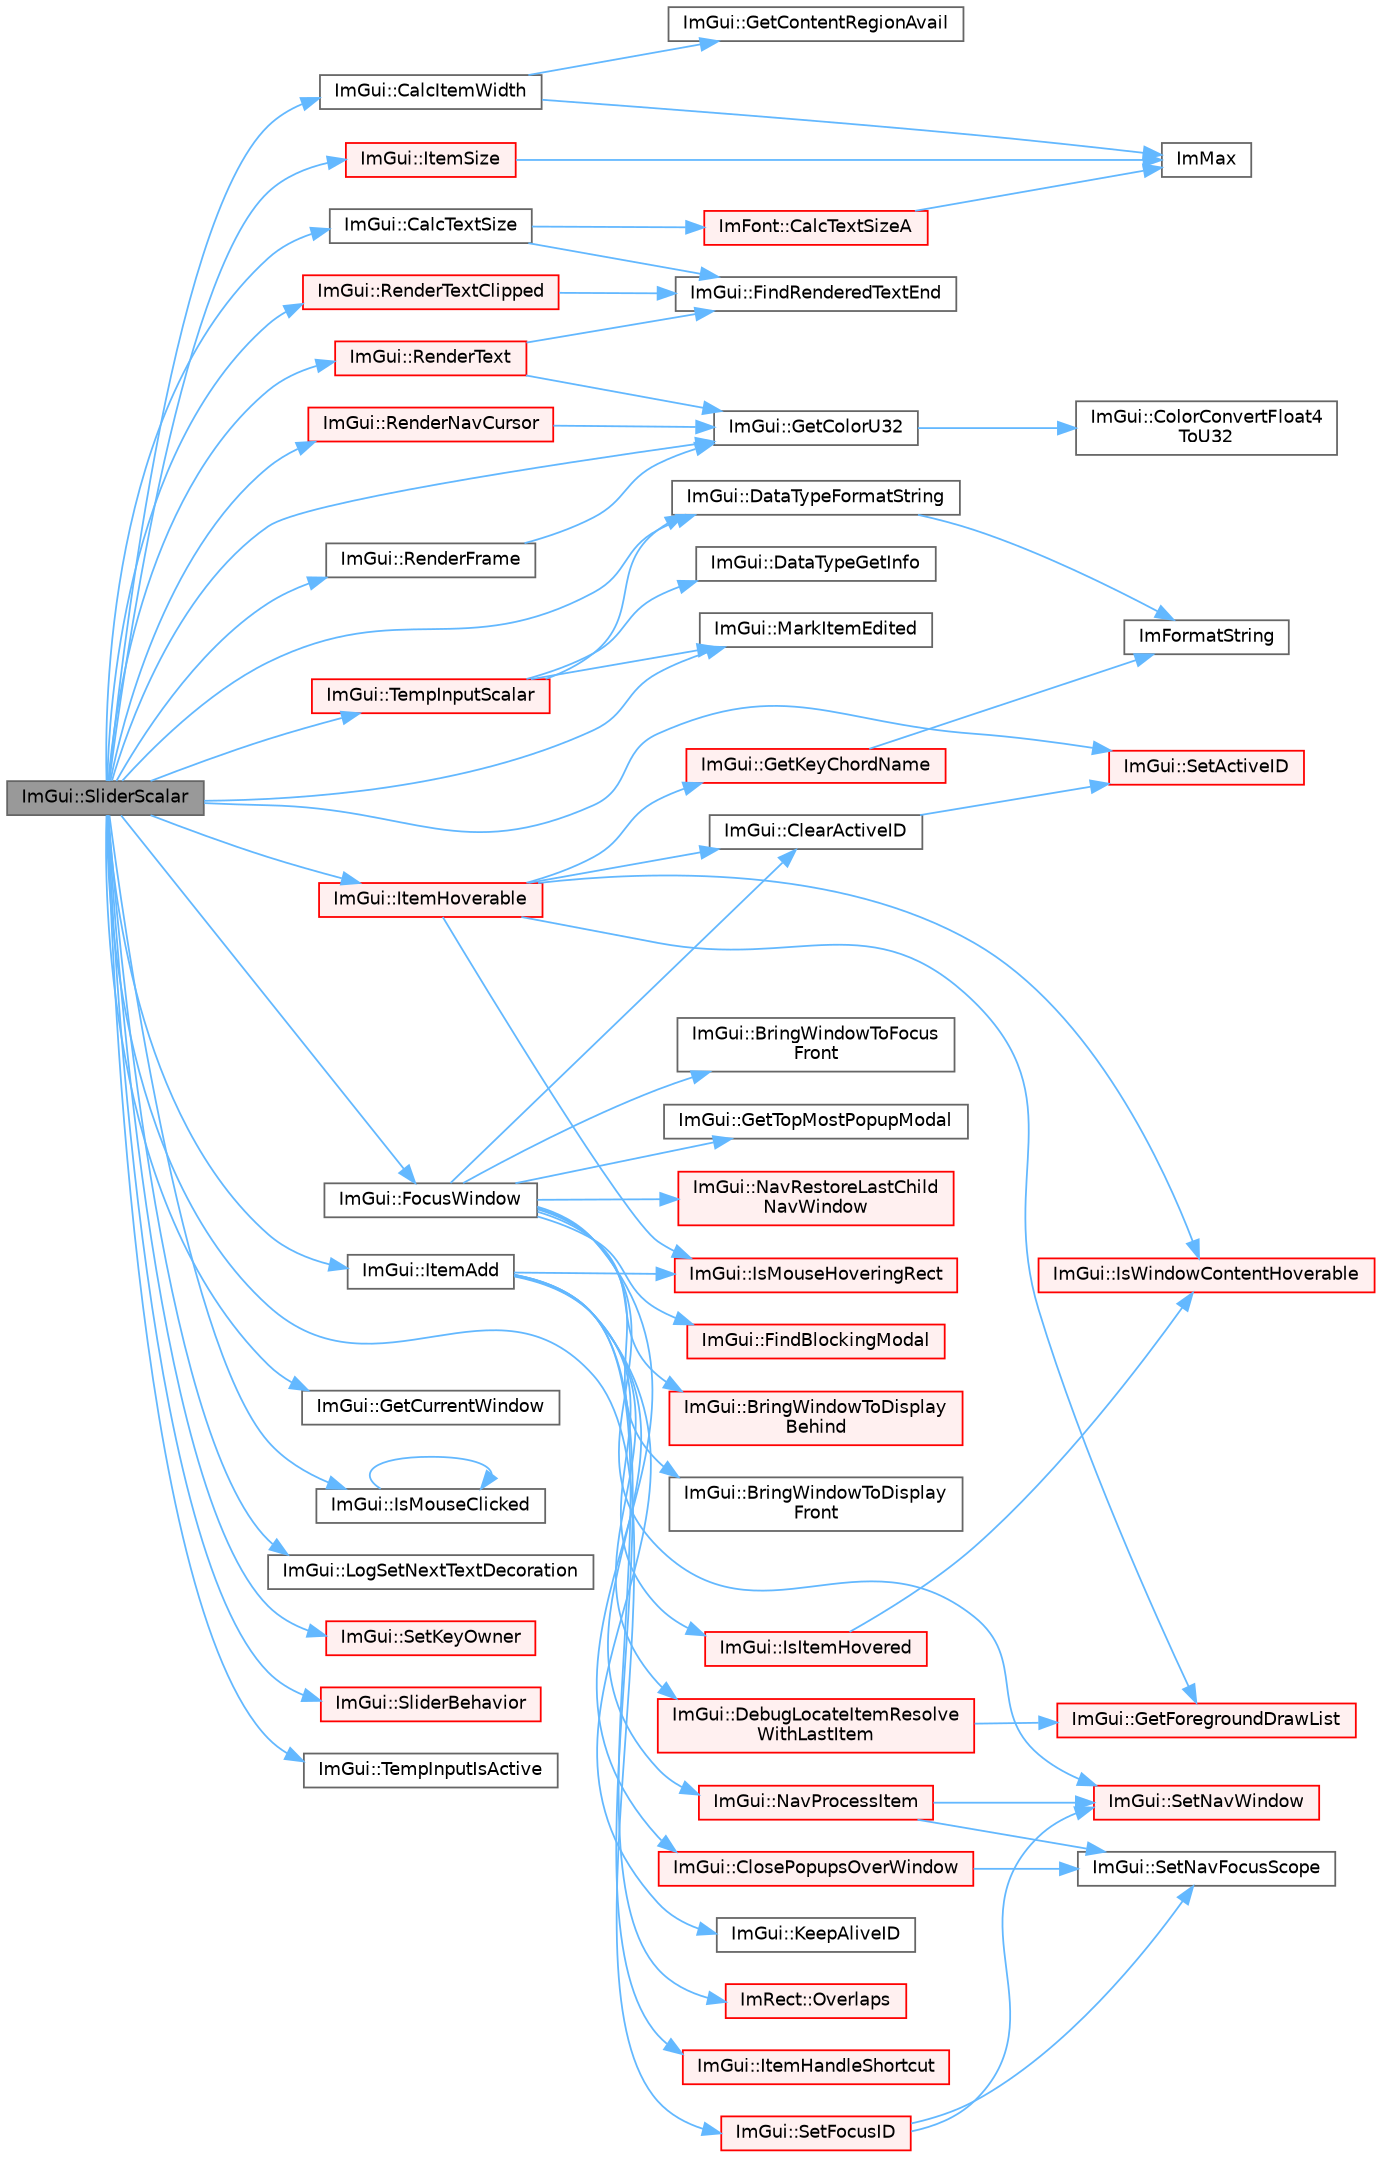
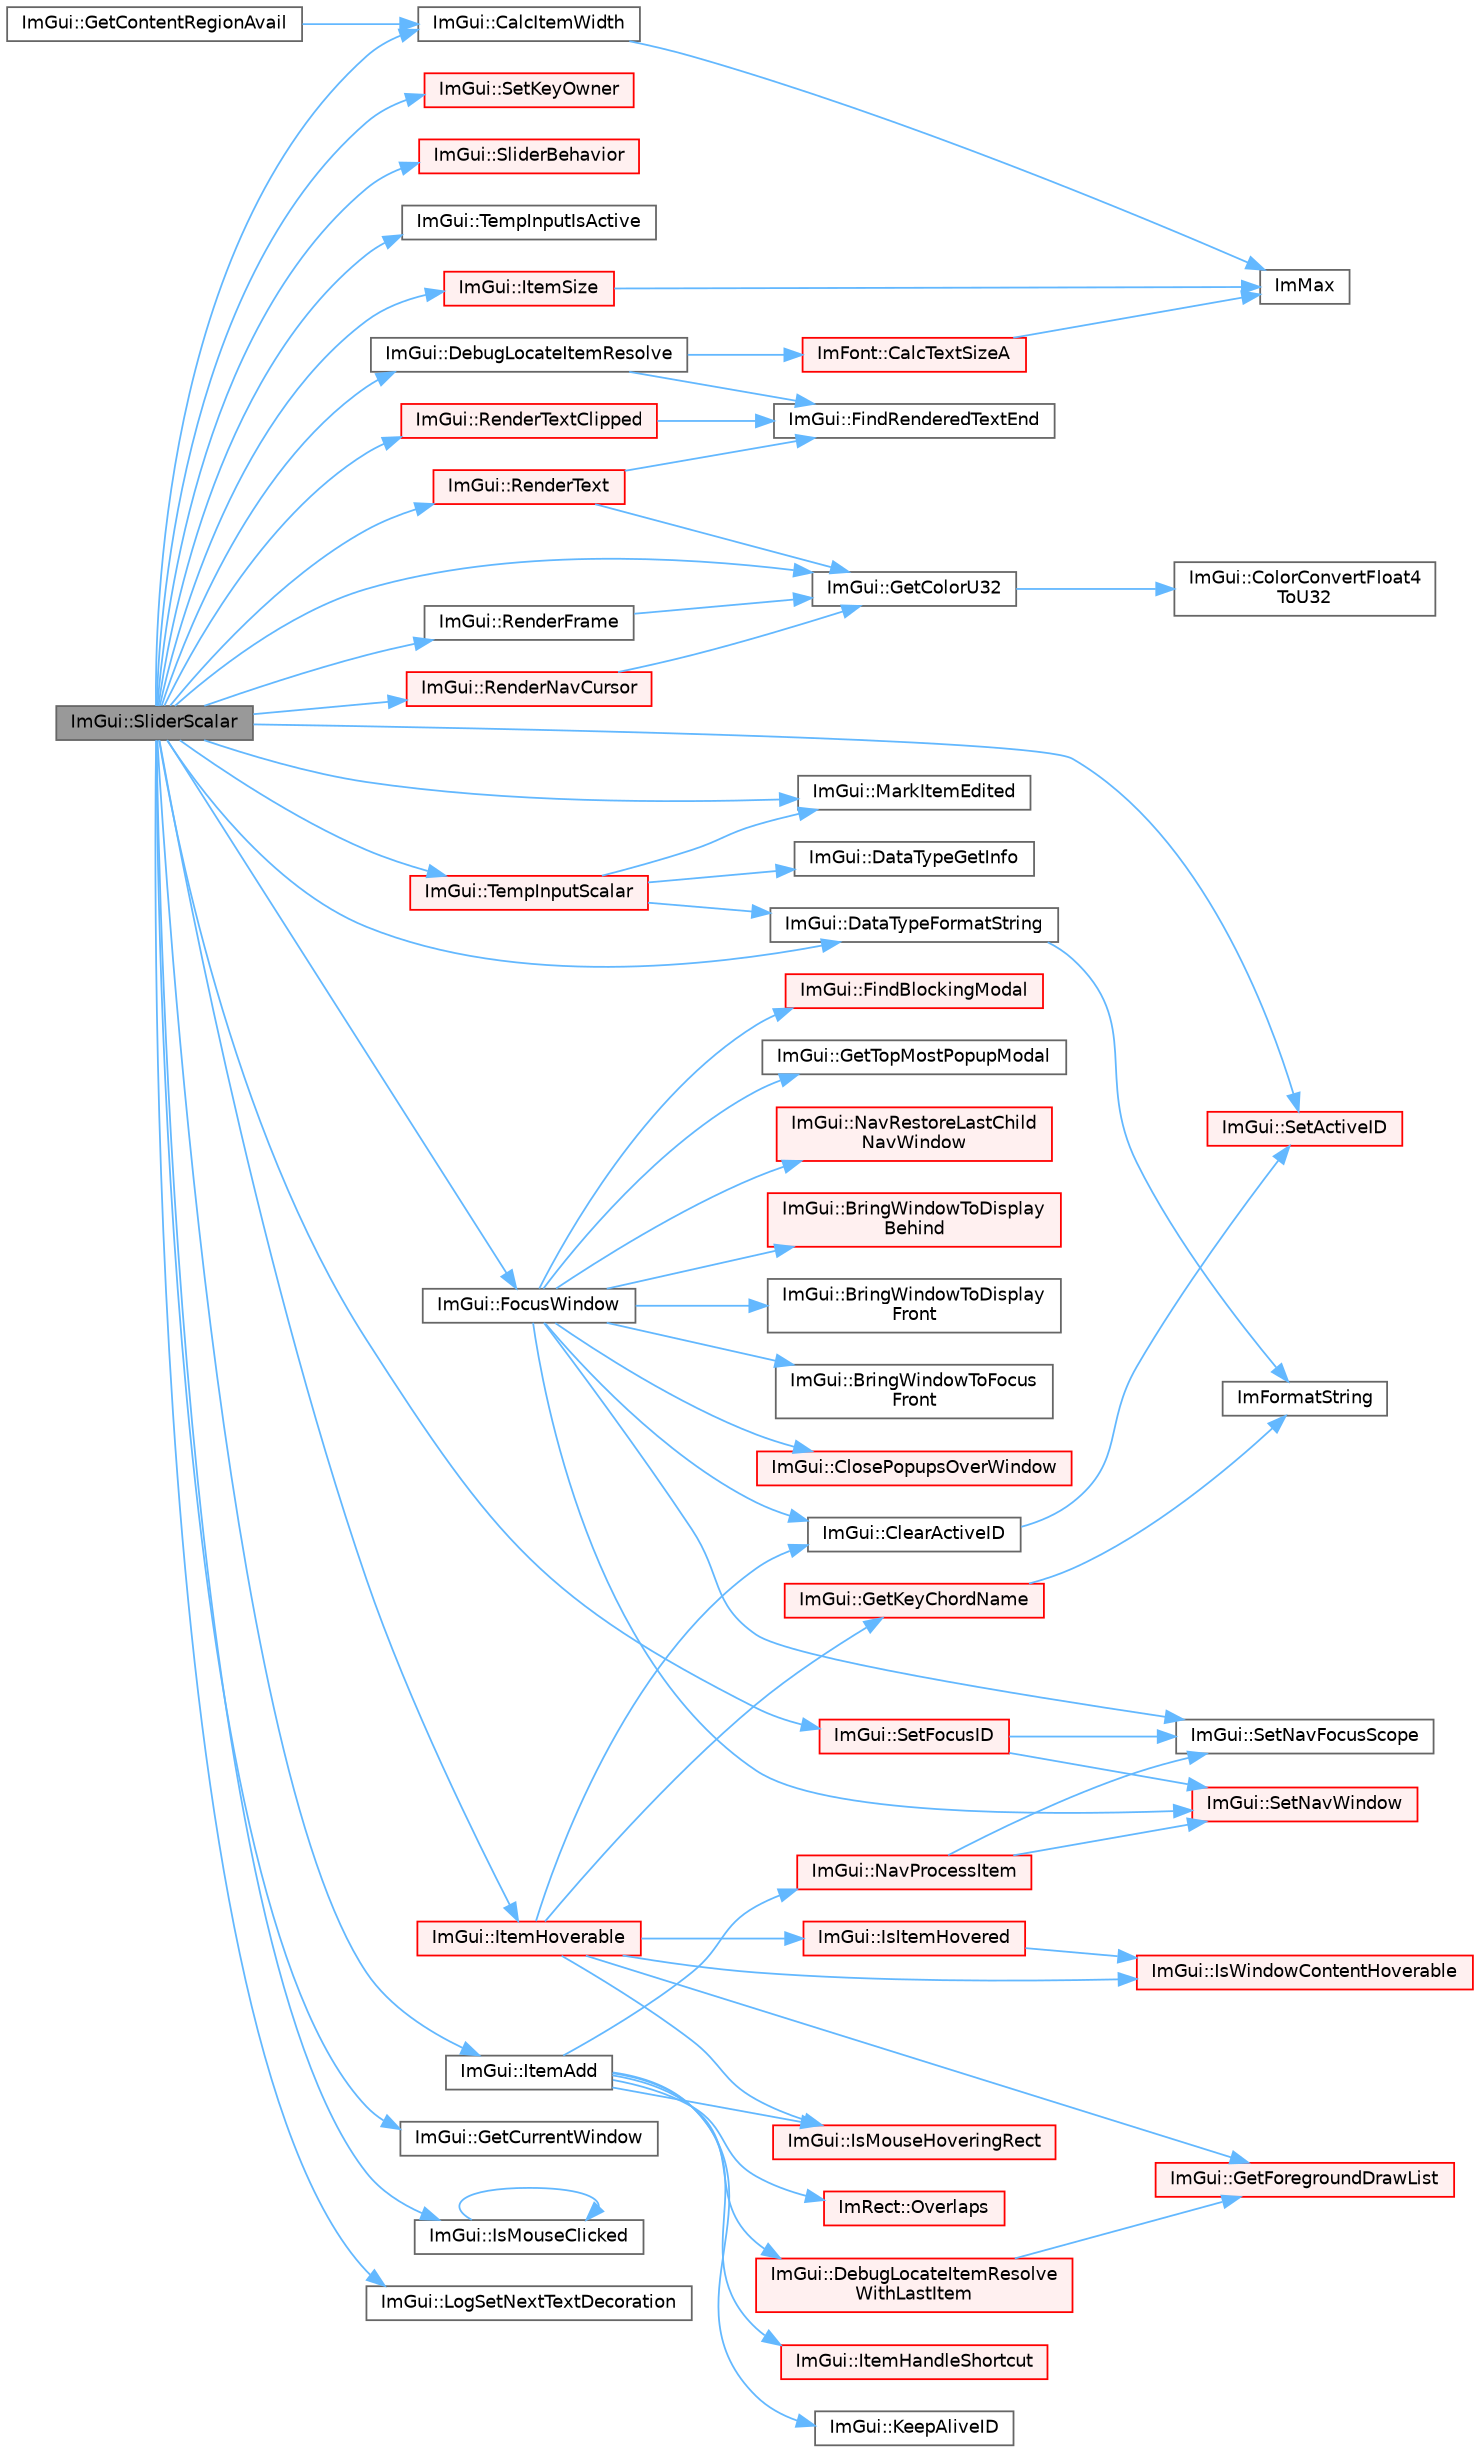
edge "ImGui::CalcItemWidth" -> "ImGui::GetContentRegionAvail": reversed
node "ImGui::CalcTextSize": label "ImGui::CalcTextSize" -> "ImGui::DebugLocateItemResolve"
edge "ImGui::ItemAdd" -> "ImGui::IsItemHovered": now "ImGui::ItemHoverable" -> "ImGui::IsItemHovered"
edge "ImGui::ClosePopupsOverWindow" -> "ImGui::SetNavFocusScope": now "ImGui::FocusWindow" -> "ImGui::SetNavFocusScope"
